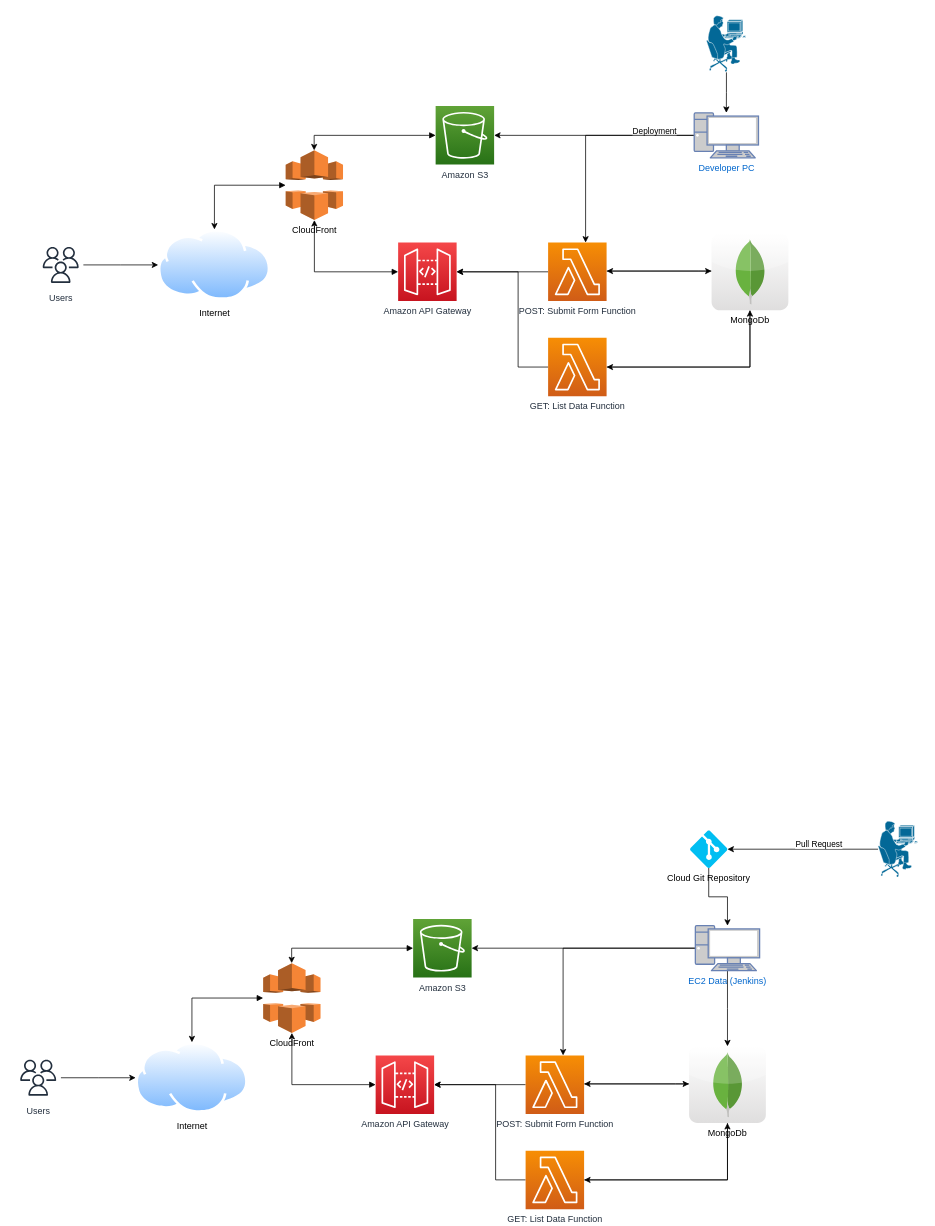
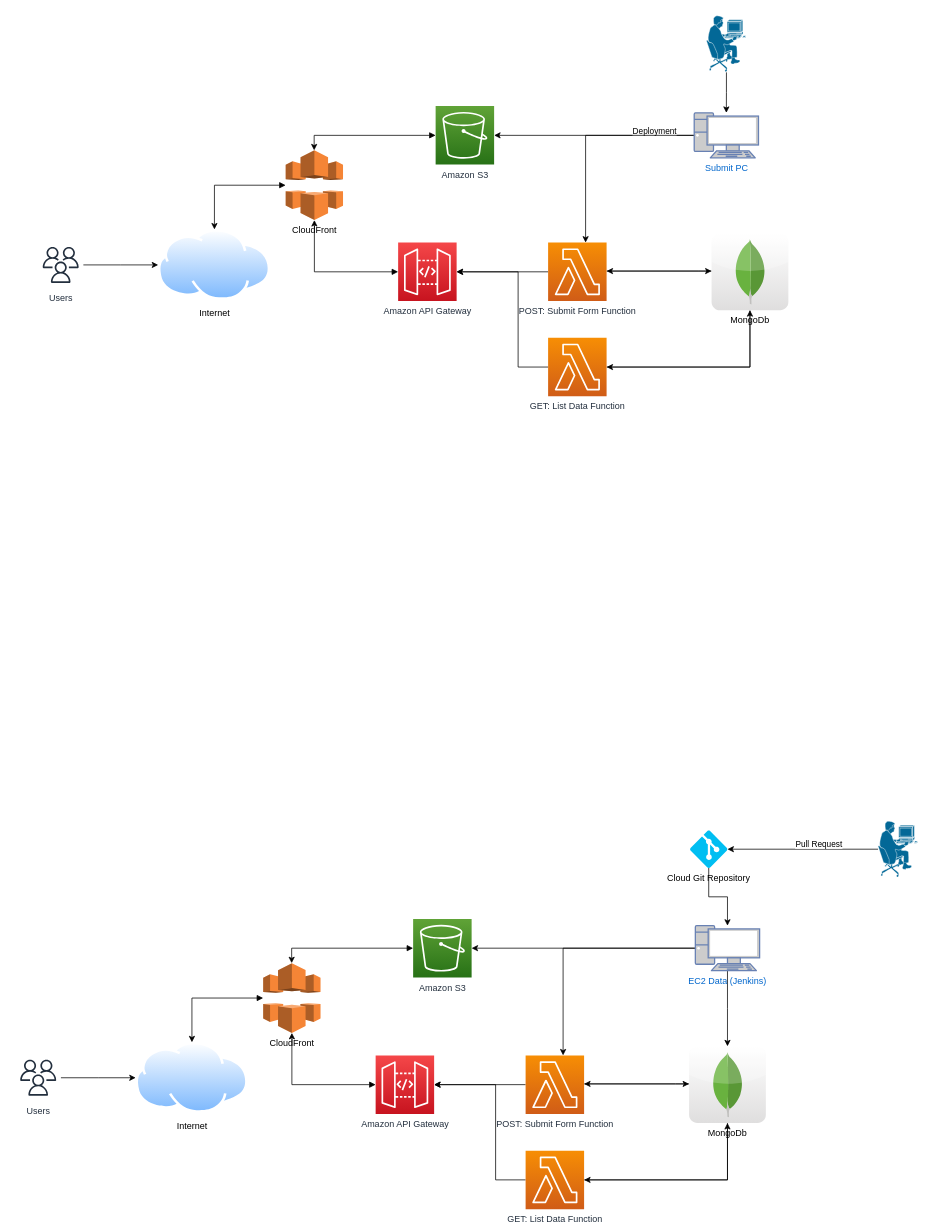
node "Developer PC": label "Developer PC" -> "Submit PC"
